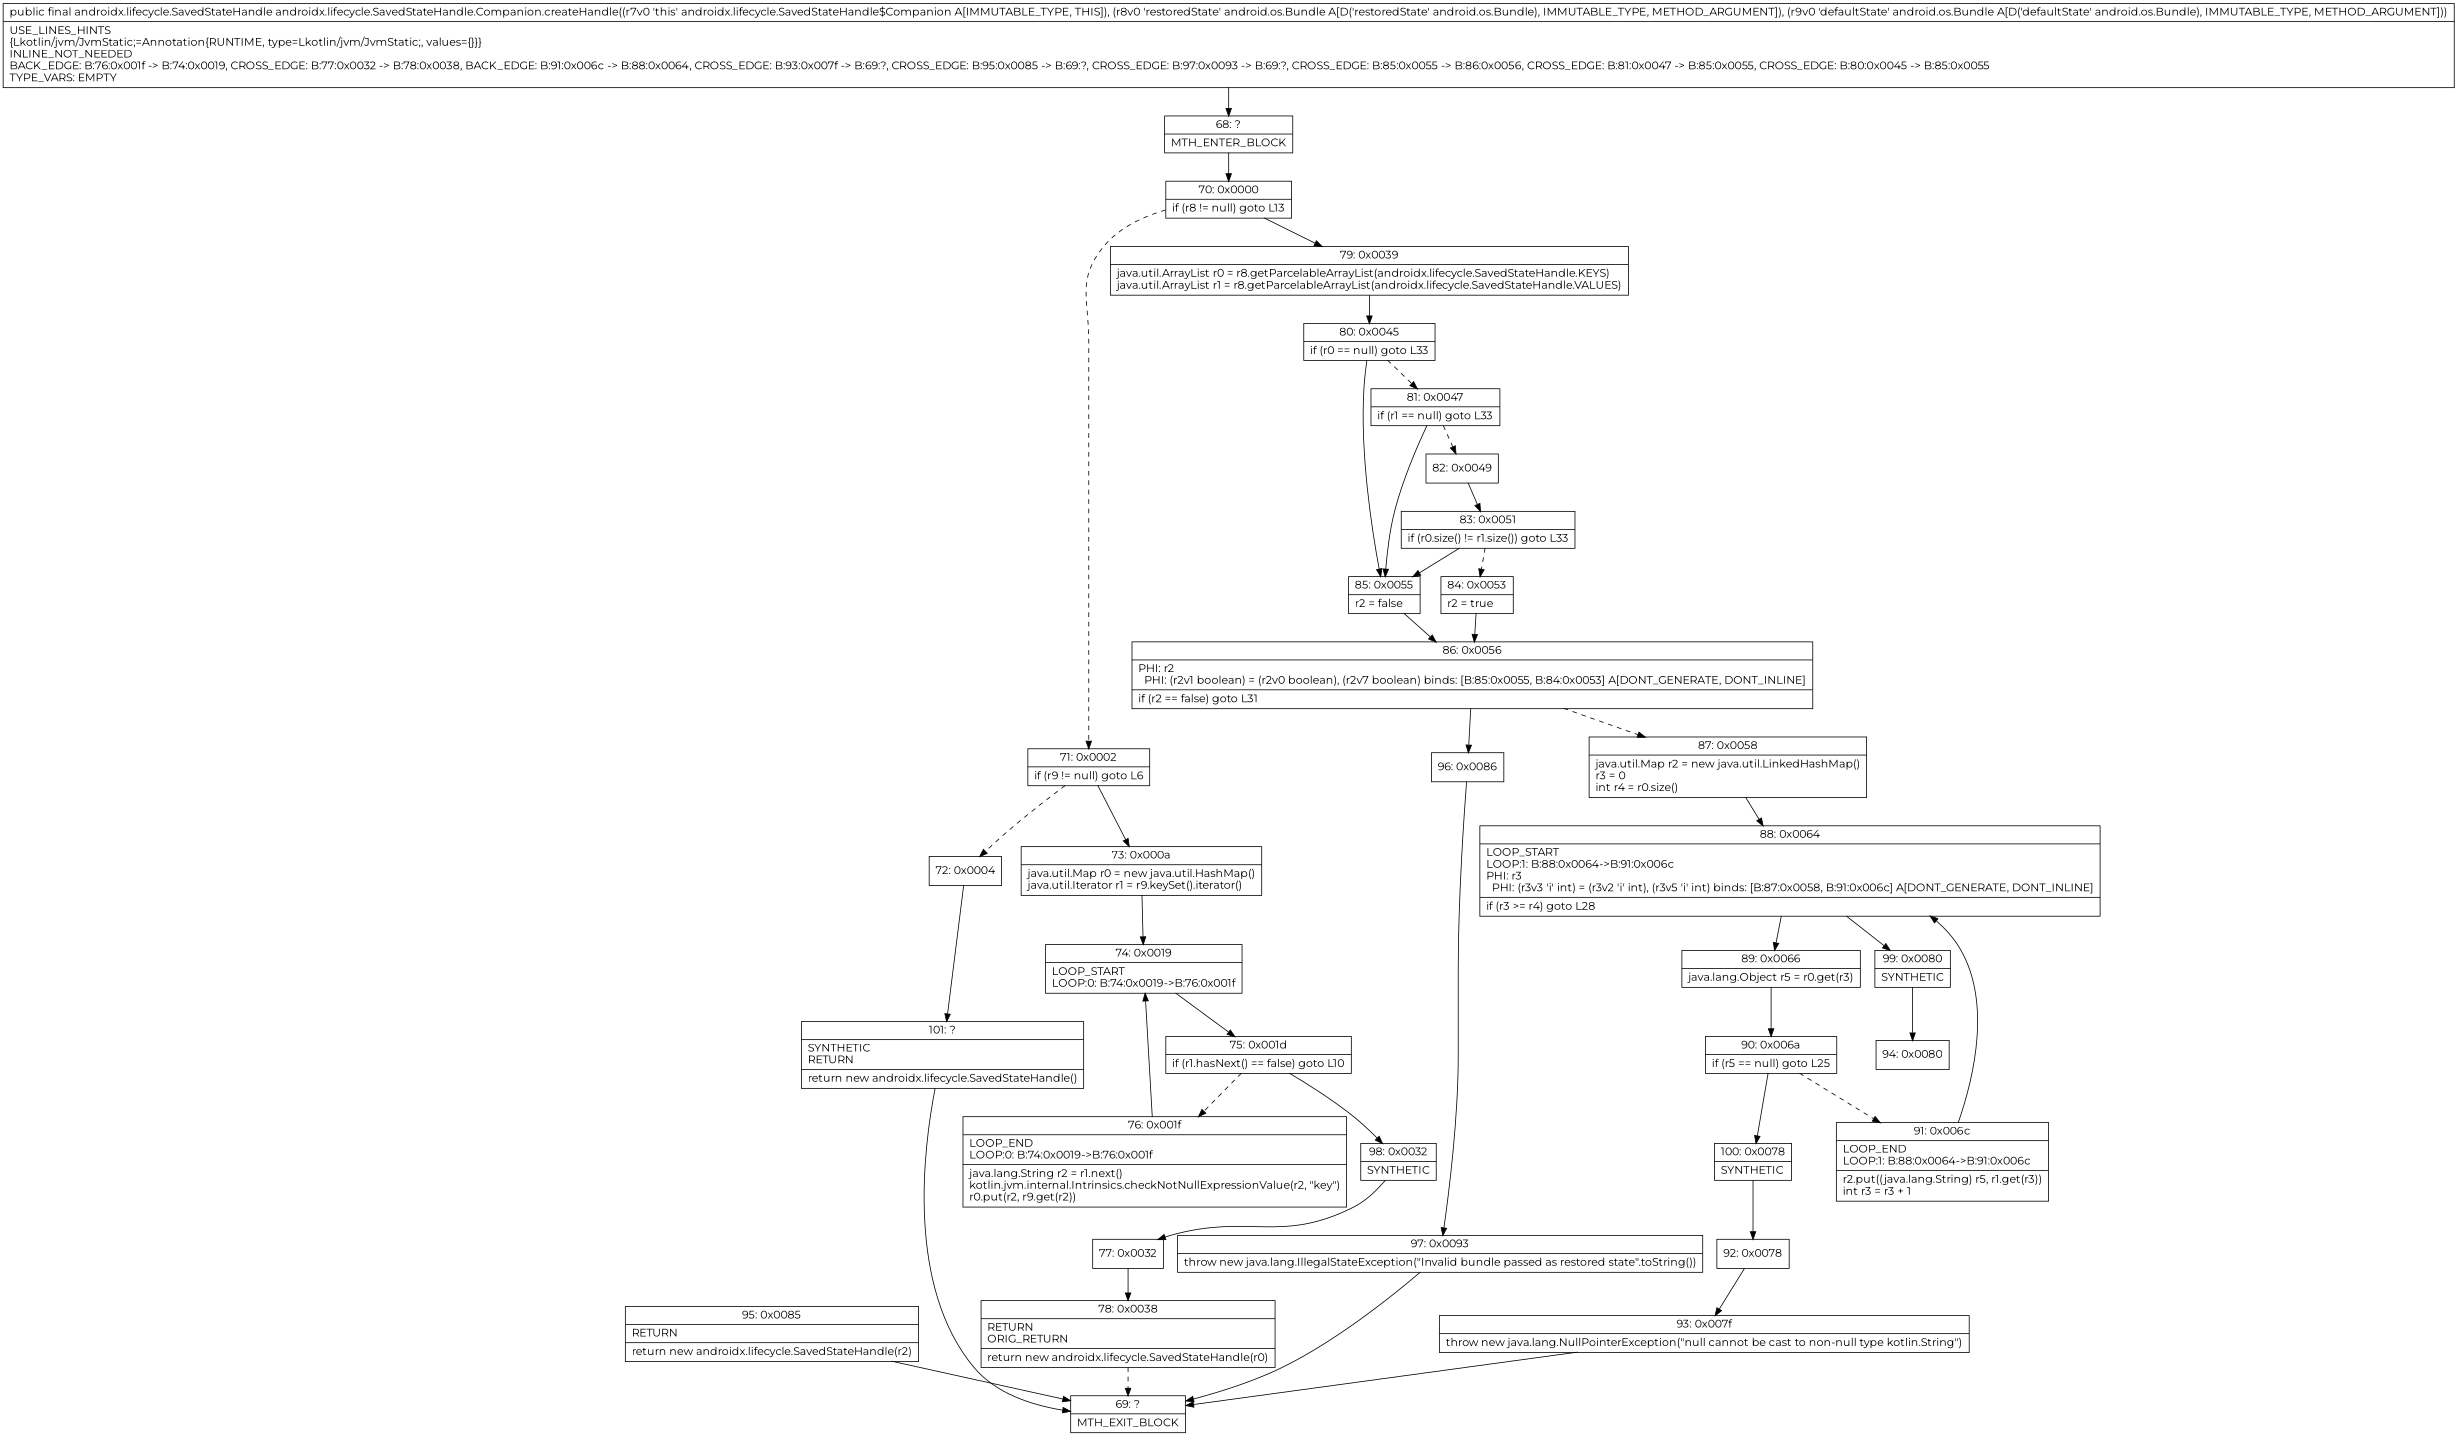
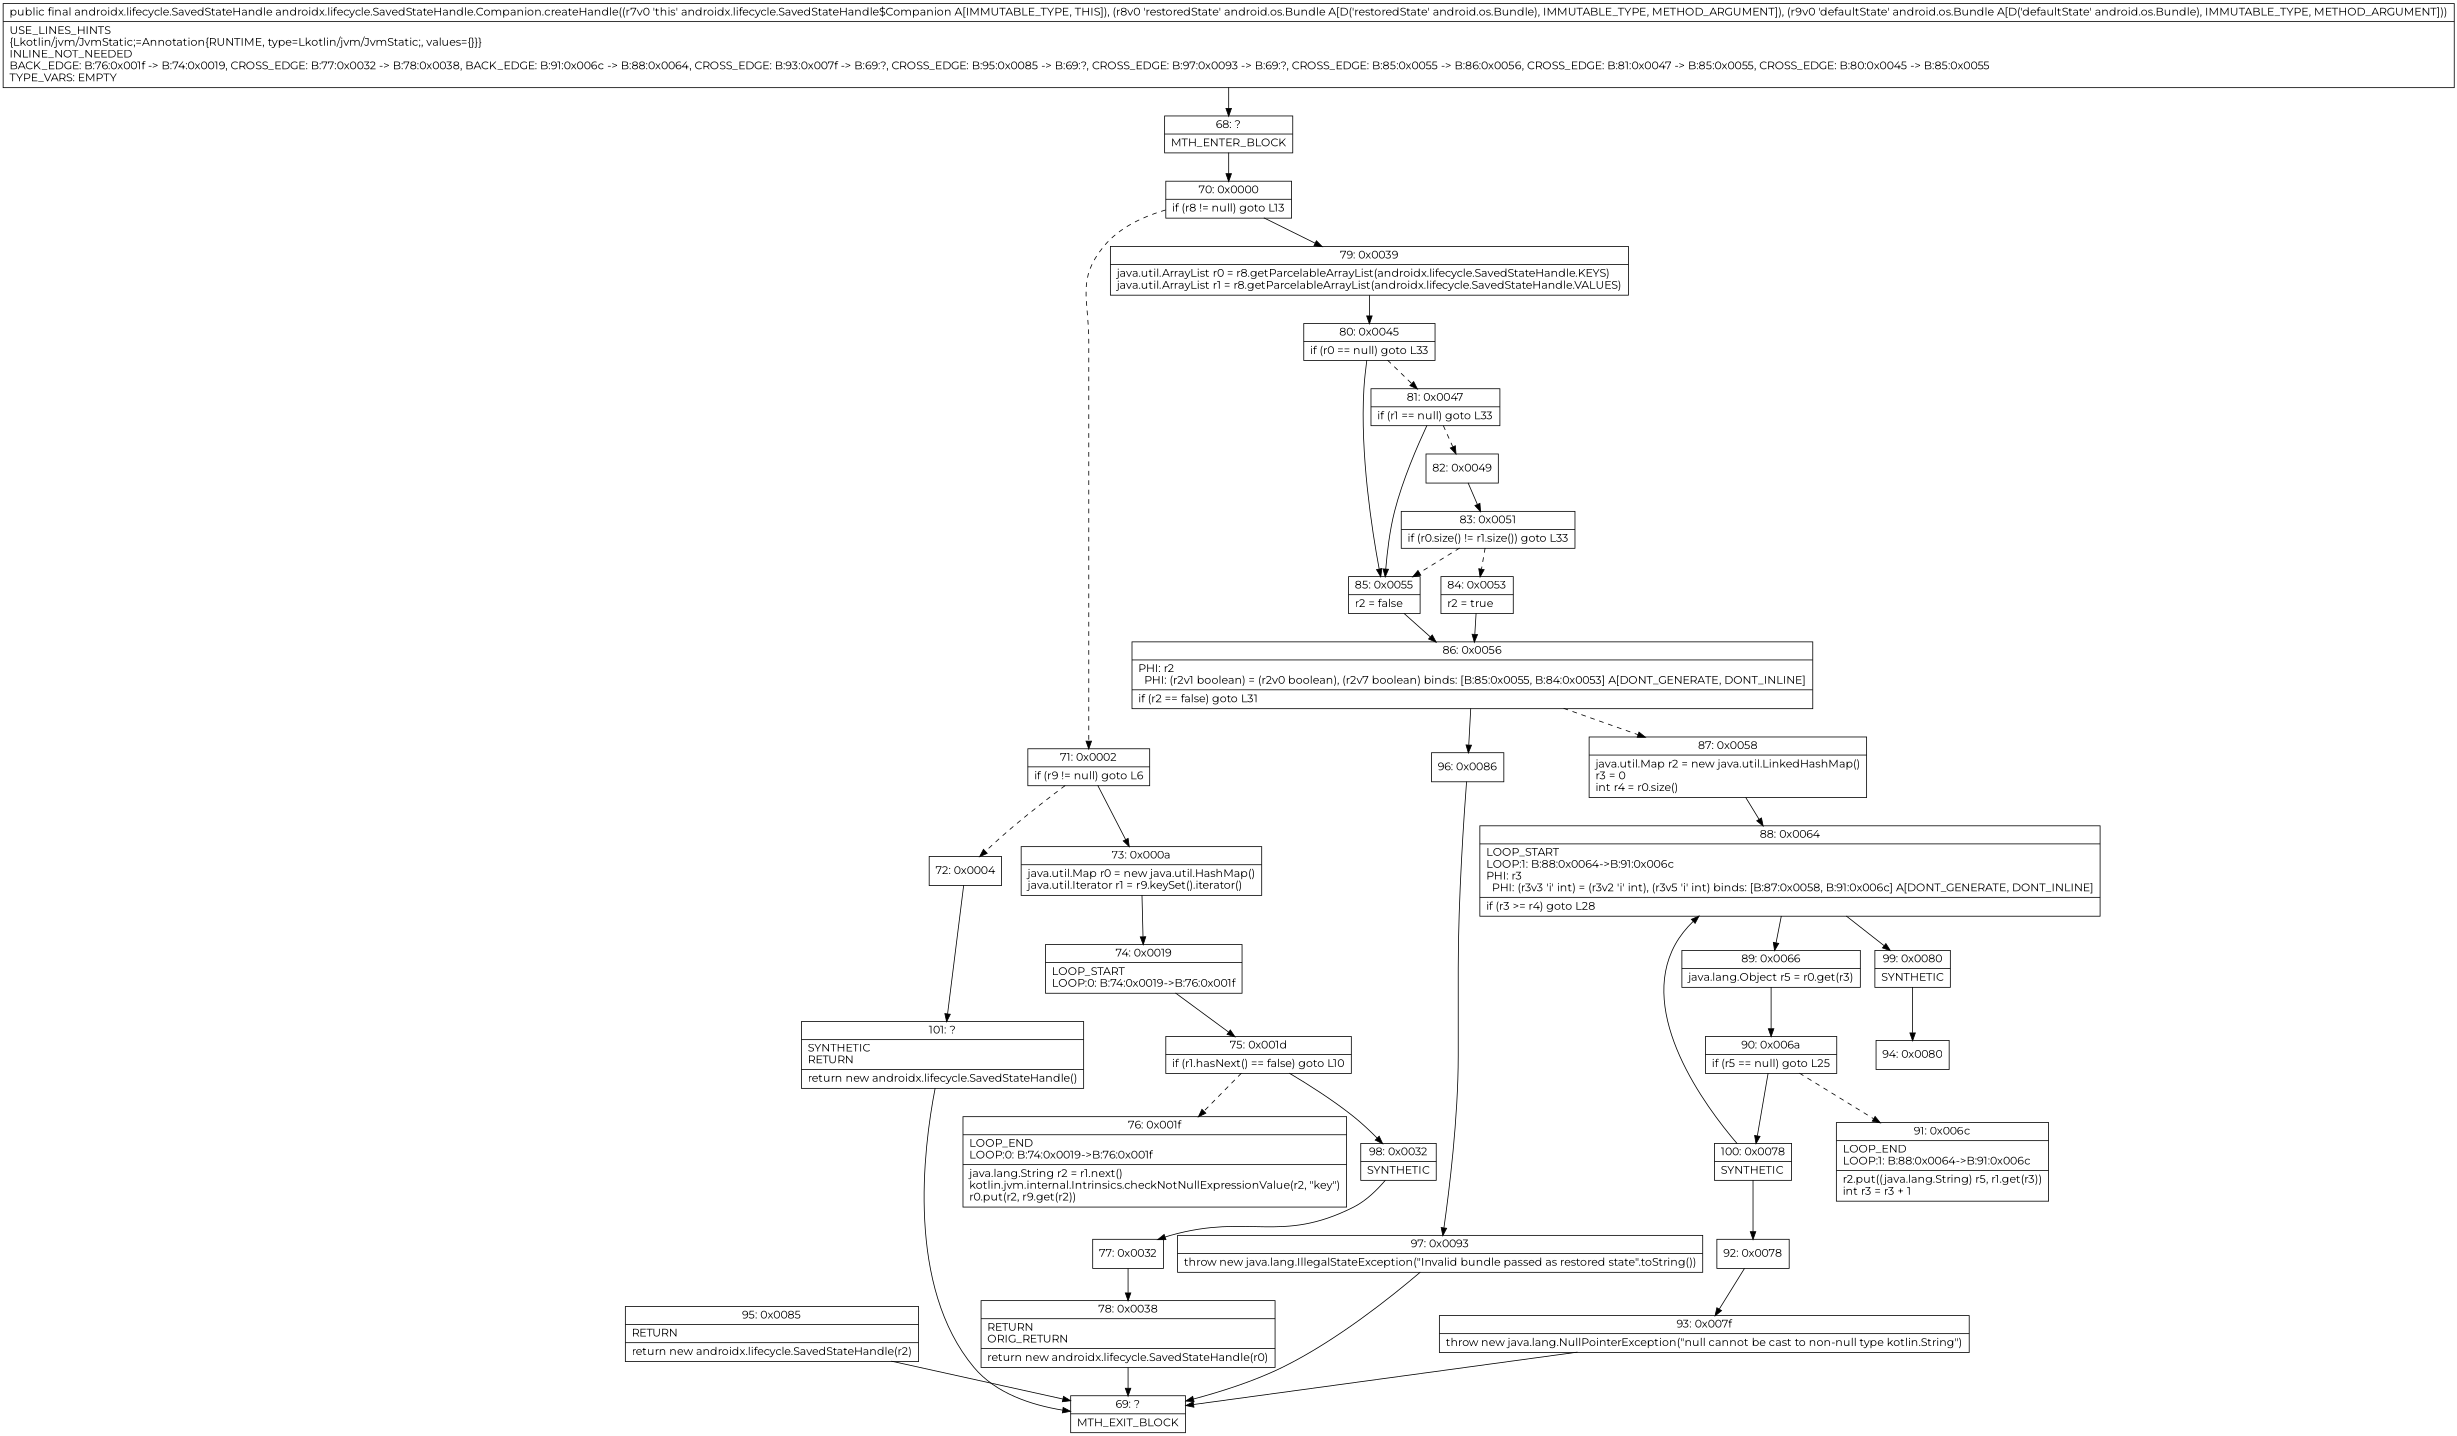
edge "83: 0x0051" -> "85: 0x0055": style solid -> dashed
edge "91: 0x006c" -> "88: 0x0064": now "100: 0x0078" -> "88: 0x0064"
edge "76: 0x001f" -> "74: 0x0019": removed
edge "78: 0x0038" -> "69: ?": style dashed -> solid
